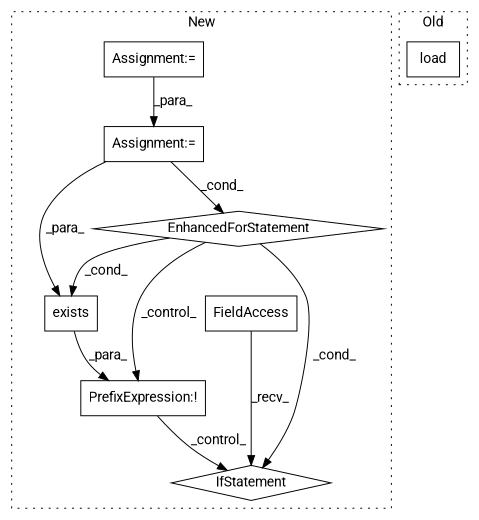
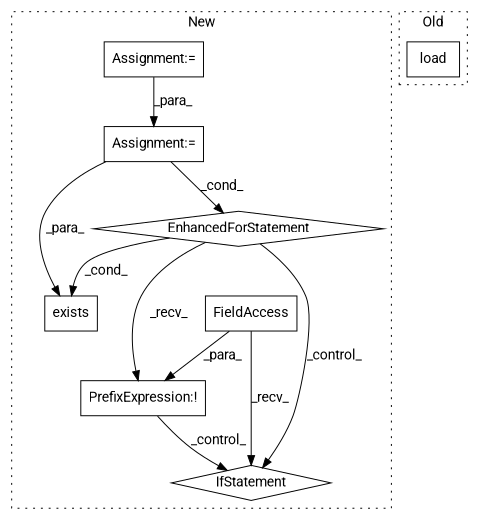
edge "EnhancedForStatement" -> "PrefixExpression:!": label "_control_" -> "_recv_"
edge "exists" -> "PrefixExpression:!": now "FieldAccess" -> "PrefixExpression:!"
edge "EnhancedForStatement" -> "IfStatement": label "_cond_" -> "_control_"
